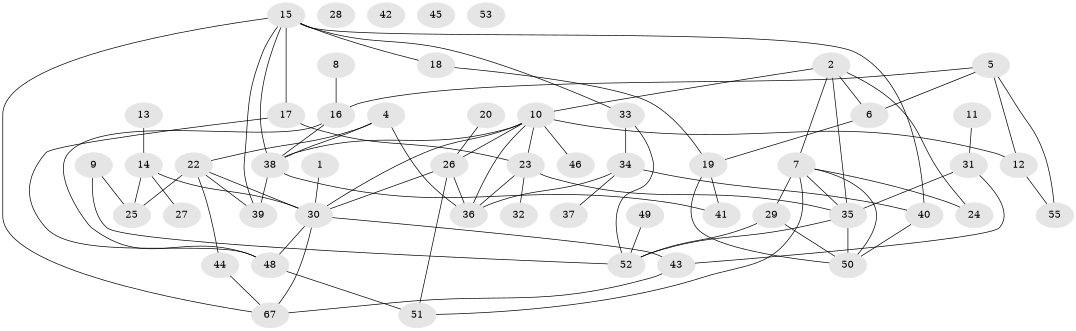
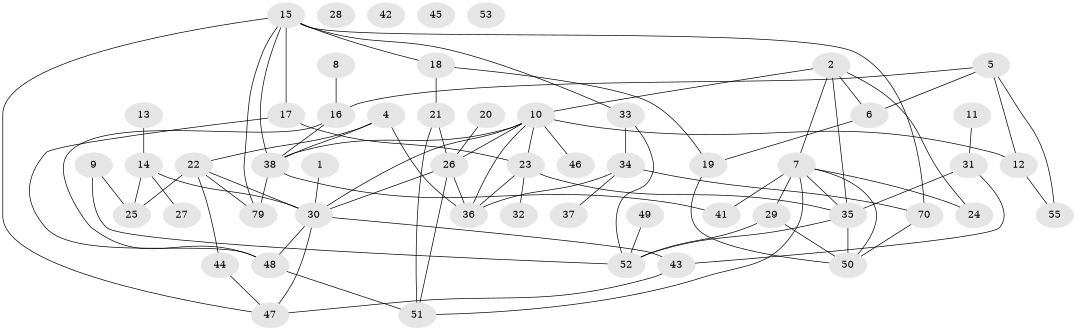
node "21": added
edge "19" -- "41": now "7" -- "41"
node "39": label "39" -> "79"
node "40": label "40" -> "70"
node "67": label "67" -> "47"
